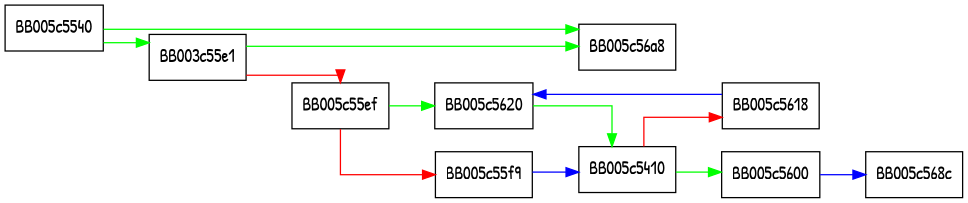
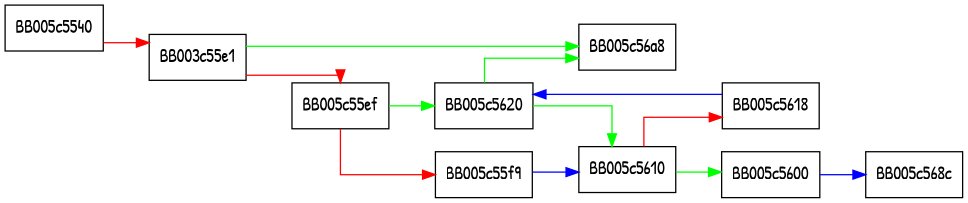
edge "BB005c5540" -> "BB005c56a8": now "BB005c5620" -> "BB005c56a8"
edge "BB005c5540" -> "BB003c55e1": color green -> red
node "BB005c5410": label "BB005c5410" -> "BB005c5610"
